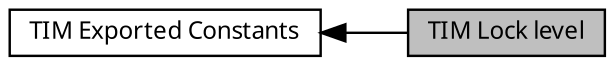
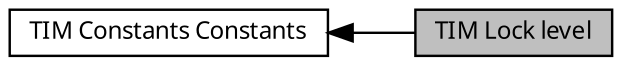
node "TIM Exported Constants": label "TIM Exported Constants" -> "TIM Constants Constants"
